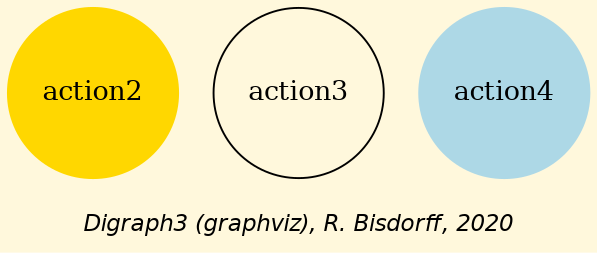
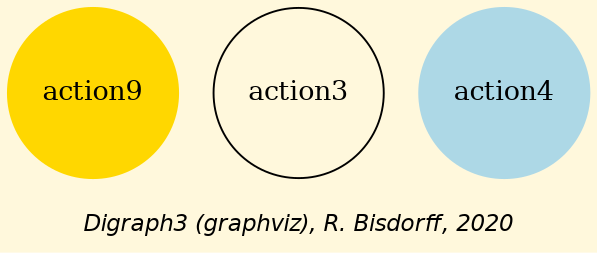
node "action2": label "action2" -> "action9"
